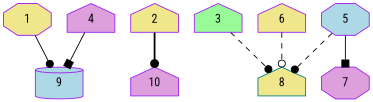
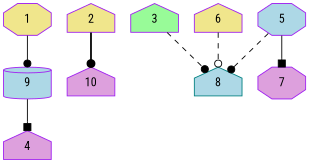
edge "4" -> "9": reversed
node "8": fillcolor khaki -> lightblue
